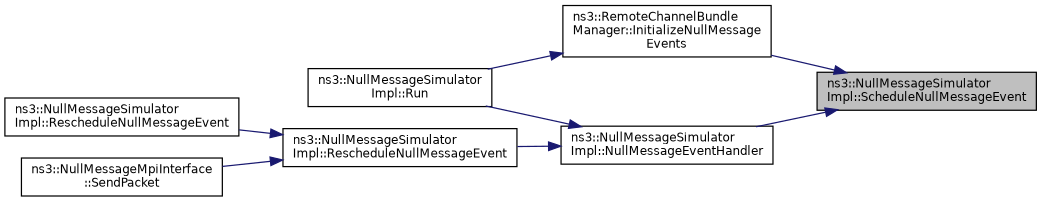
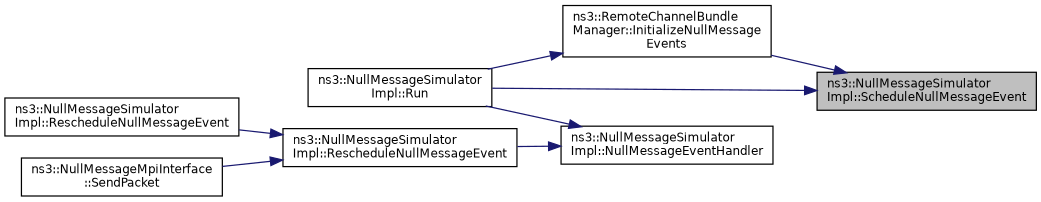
edge "ns3::NullMessageSimulator Impl::NullMessageEventHandler" -> "ns3::NullMessageSimulator Impl::ScheduleNullMessageEvent": now "ns3::NullMessageSimulator Impl::Run" -> "ns3::NullMessageSimulator Impl::ScheduleNullMessageEvent"
